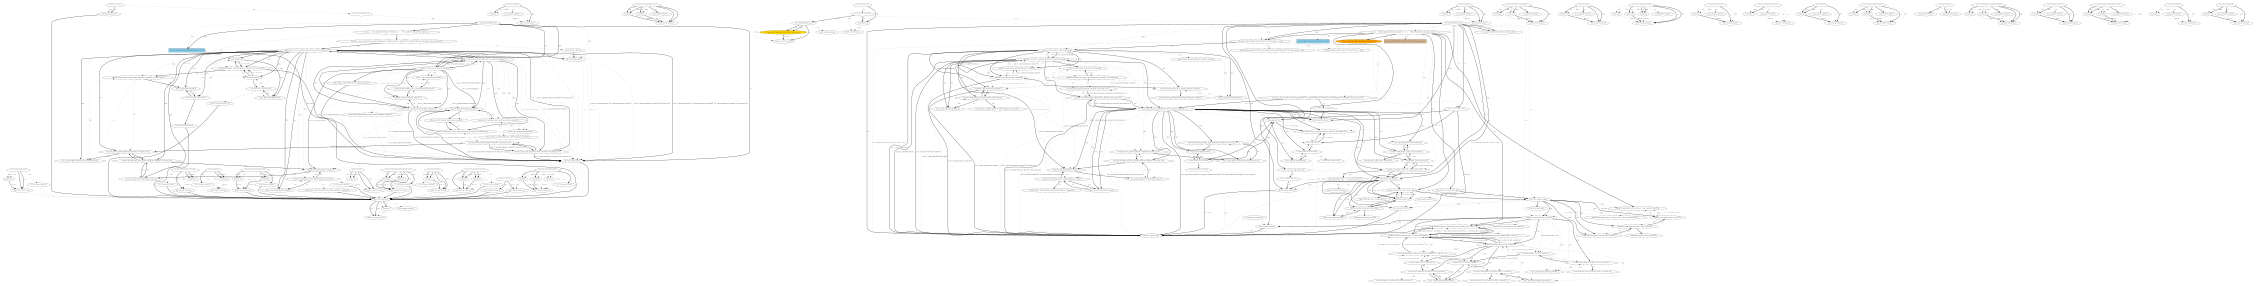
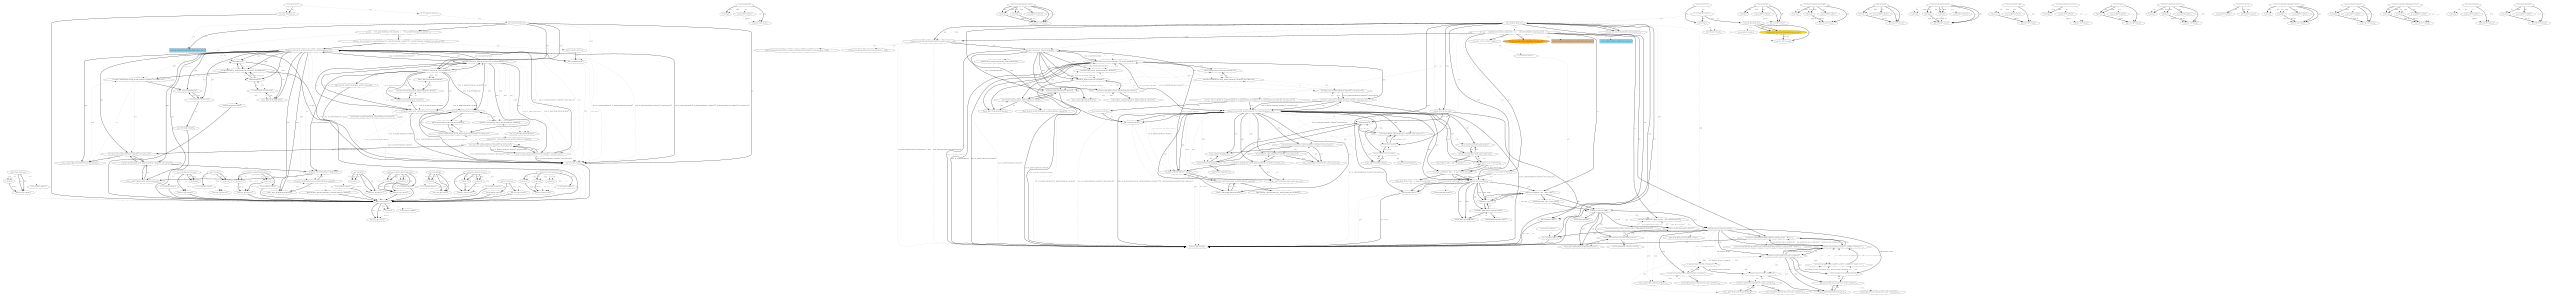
edge "(CONTROL_STRUCTURE,IF,if (!view))" -> "(<operator>.logicalNot,!view)": now "(IDENTIFIER,view,* view = frame->view())" -> "(<operator>.logicalNot,!view)"
edge "(<operator>.logicalNot,!verticalScrollbar)" -> "(maximum,verticalScrollbar->maximum())": added, label "DDG: verticalScrollbar"
